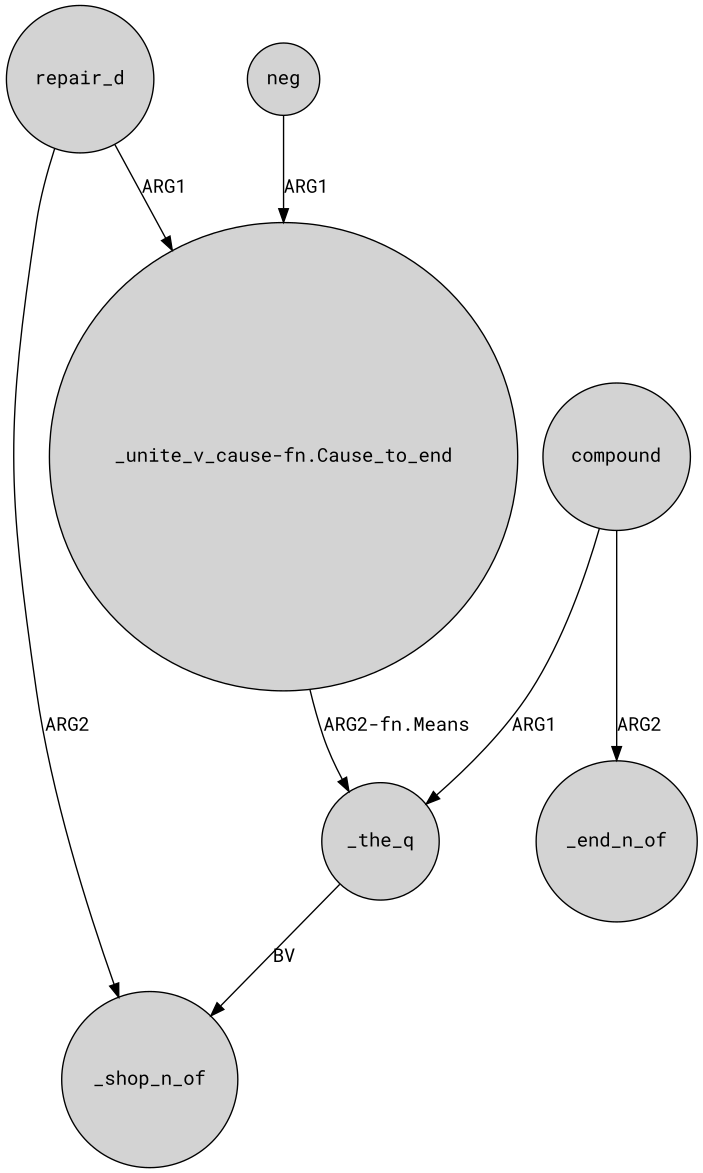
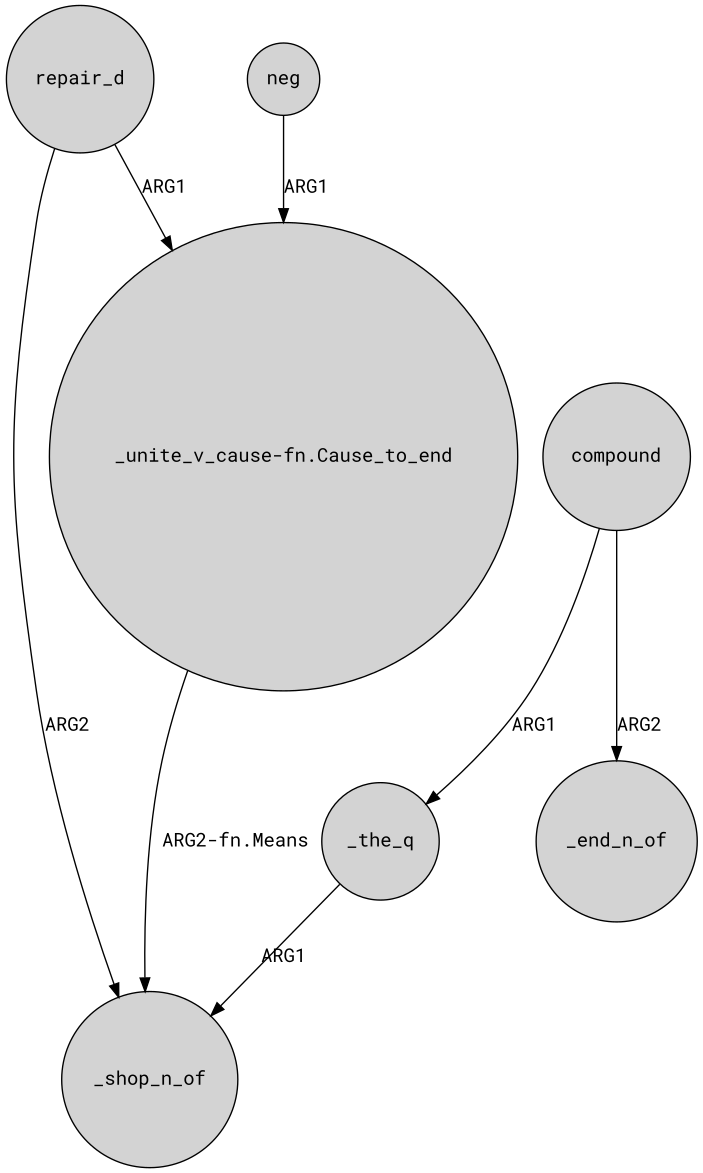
edge "_unite_v_cause-fn.Cause_to_end" -> "_the_q": now "_unite_v_cause-fn.Cause_to_end" -> "_shop_n_of"
edge "_the_q" -> "_shop_n_of": label "BV" -> "ARG1"
